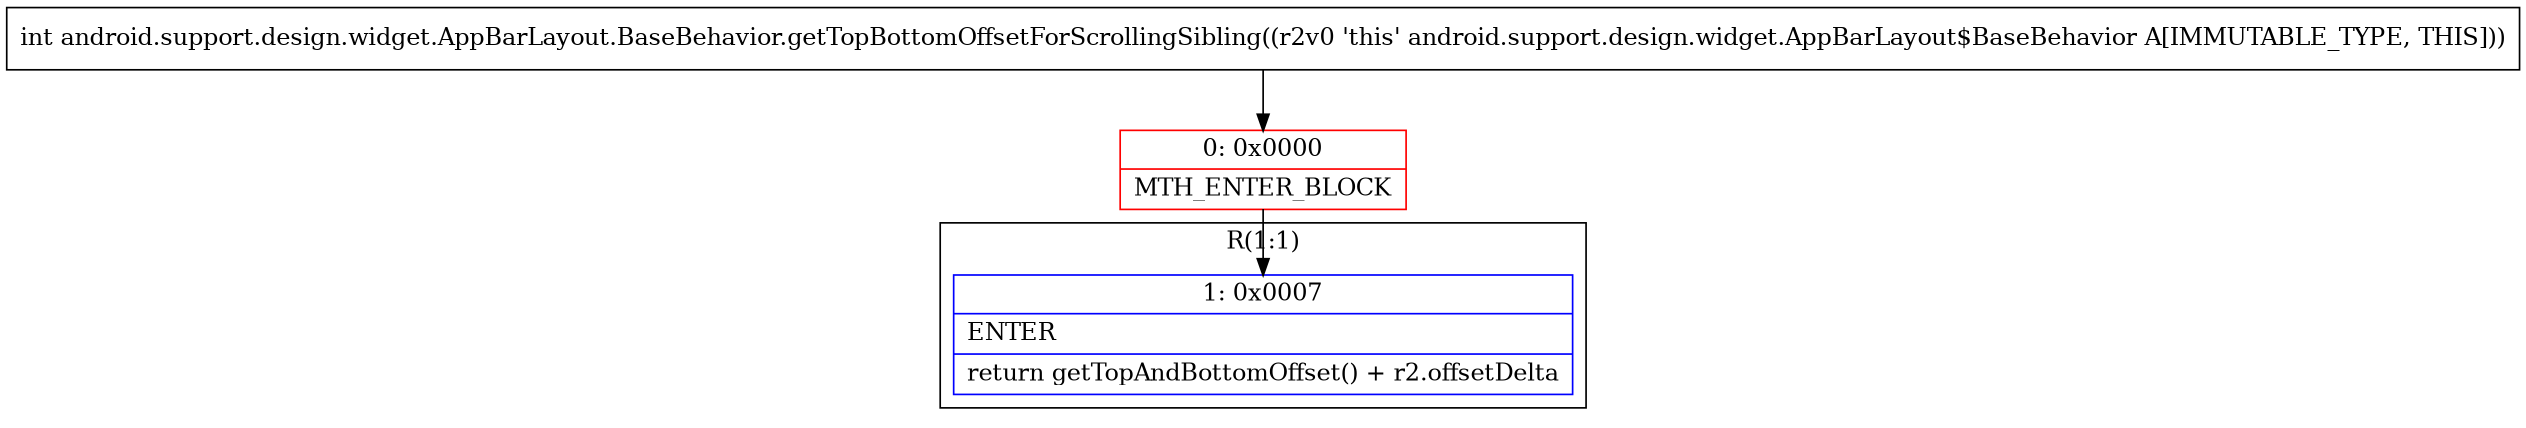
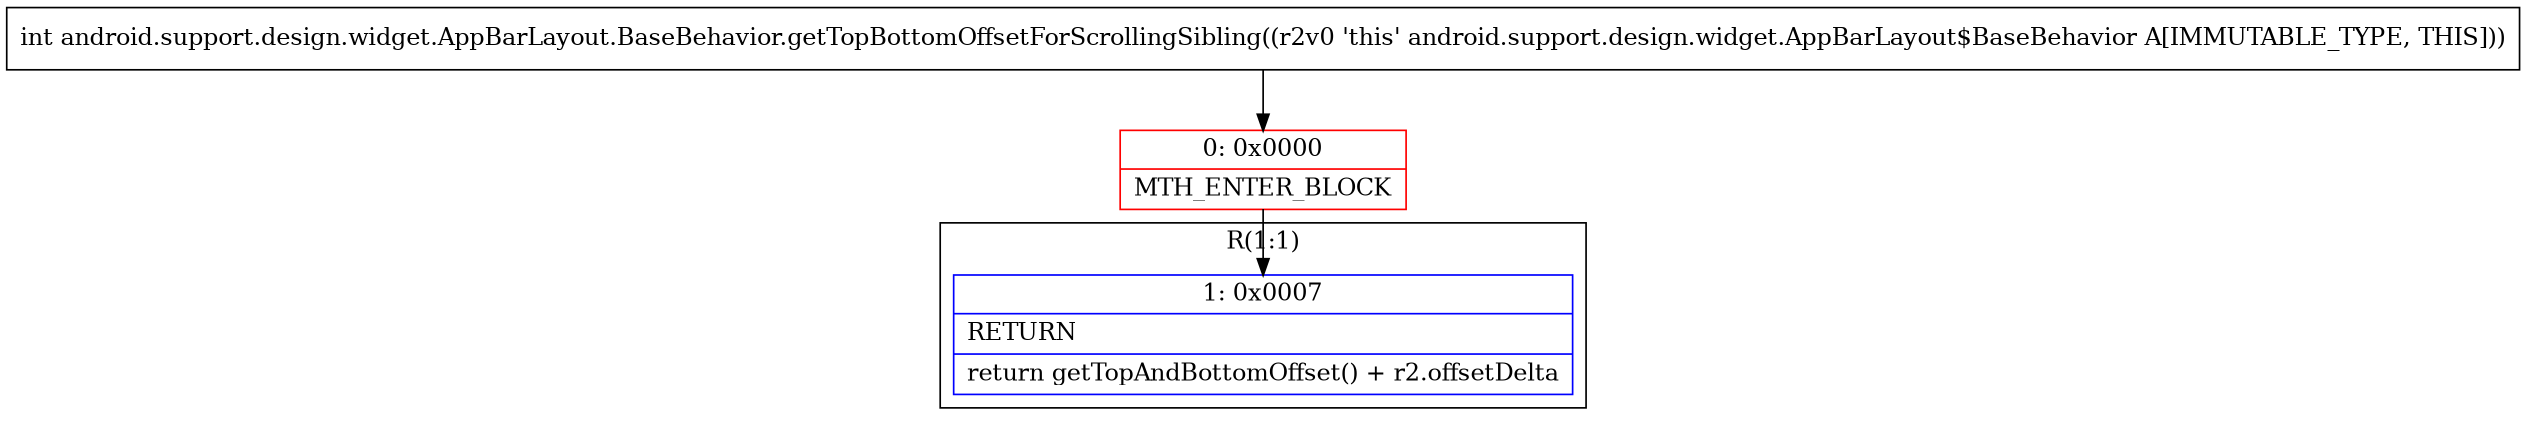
node "1: 0x0007": text "ENTER" -> "RETURN"
